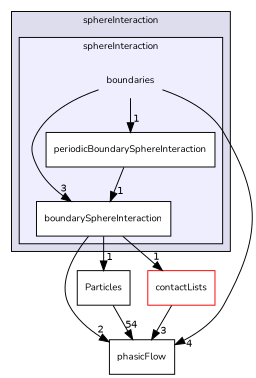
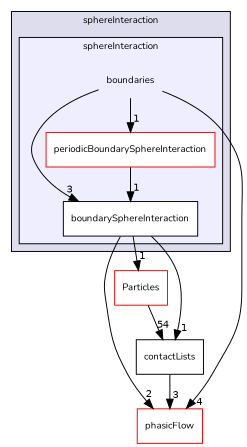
node "periodicBoundarySphereInteraction": color black -> red
node "Particles": color black -> red
node "contactLists": color red -> black
edge "Particles" -> "phasicFlow": now "Particles" -> "contactLists"
node "phasicFlow": color black -> red
